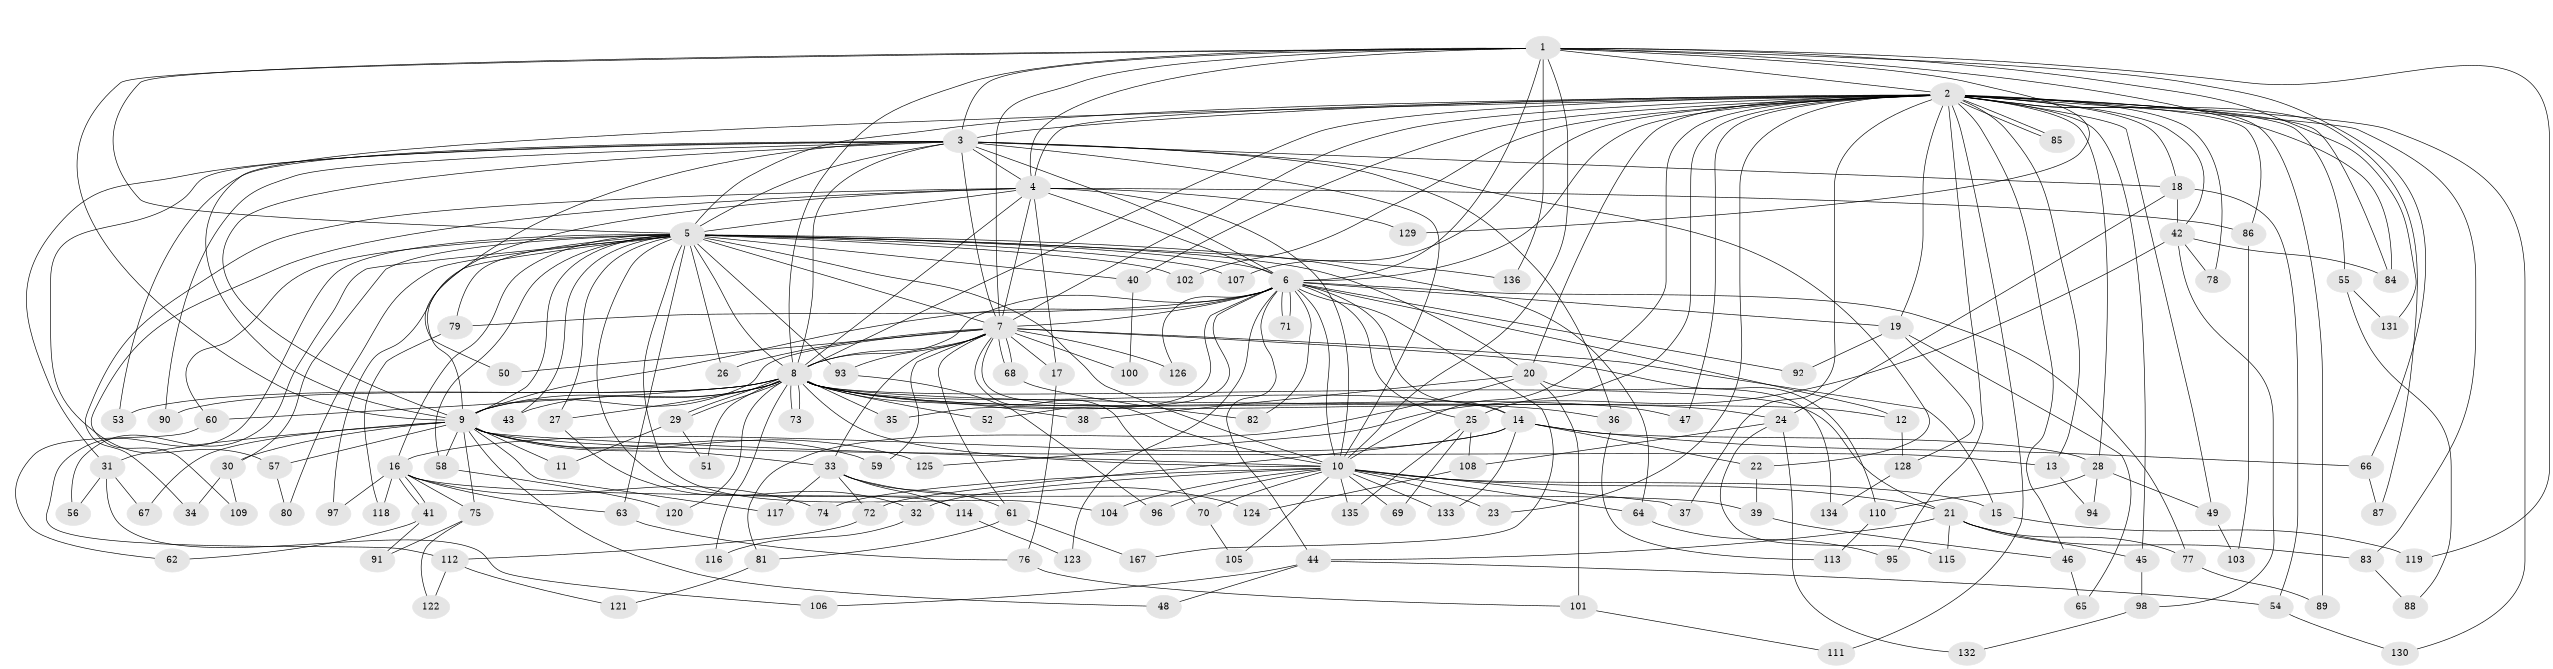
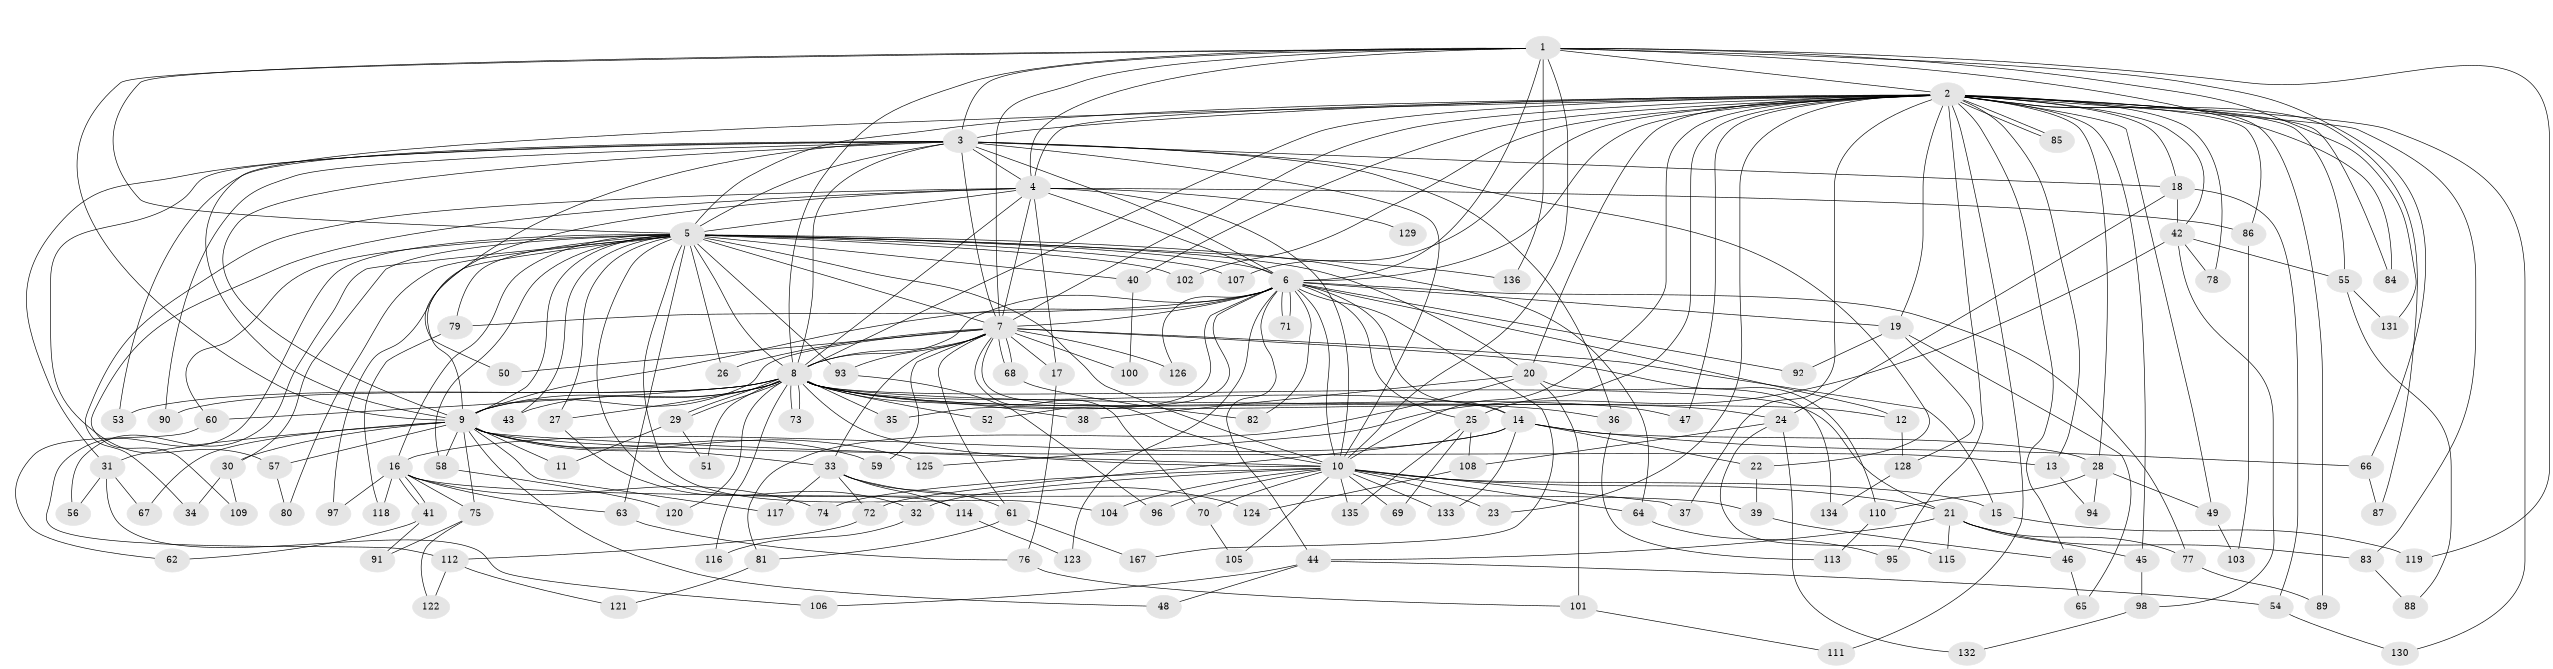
edge "1" -- "129": removed
edge "42" -- "84": now "42" -- "55"
